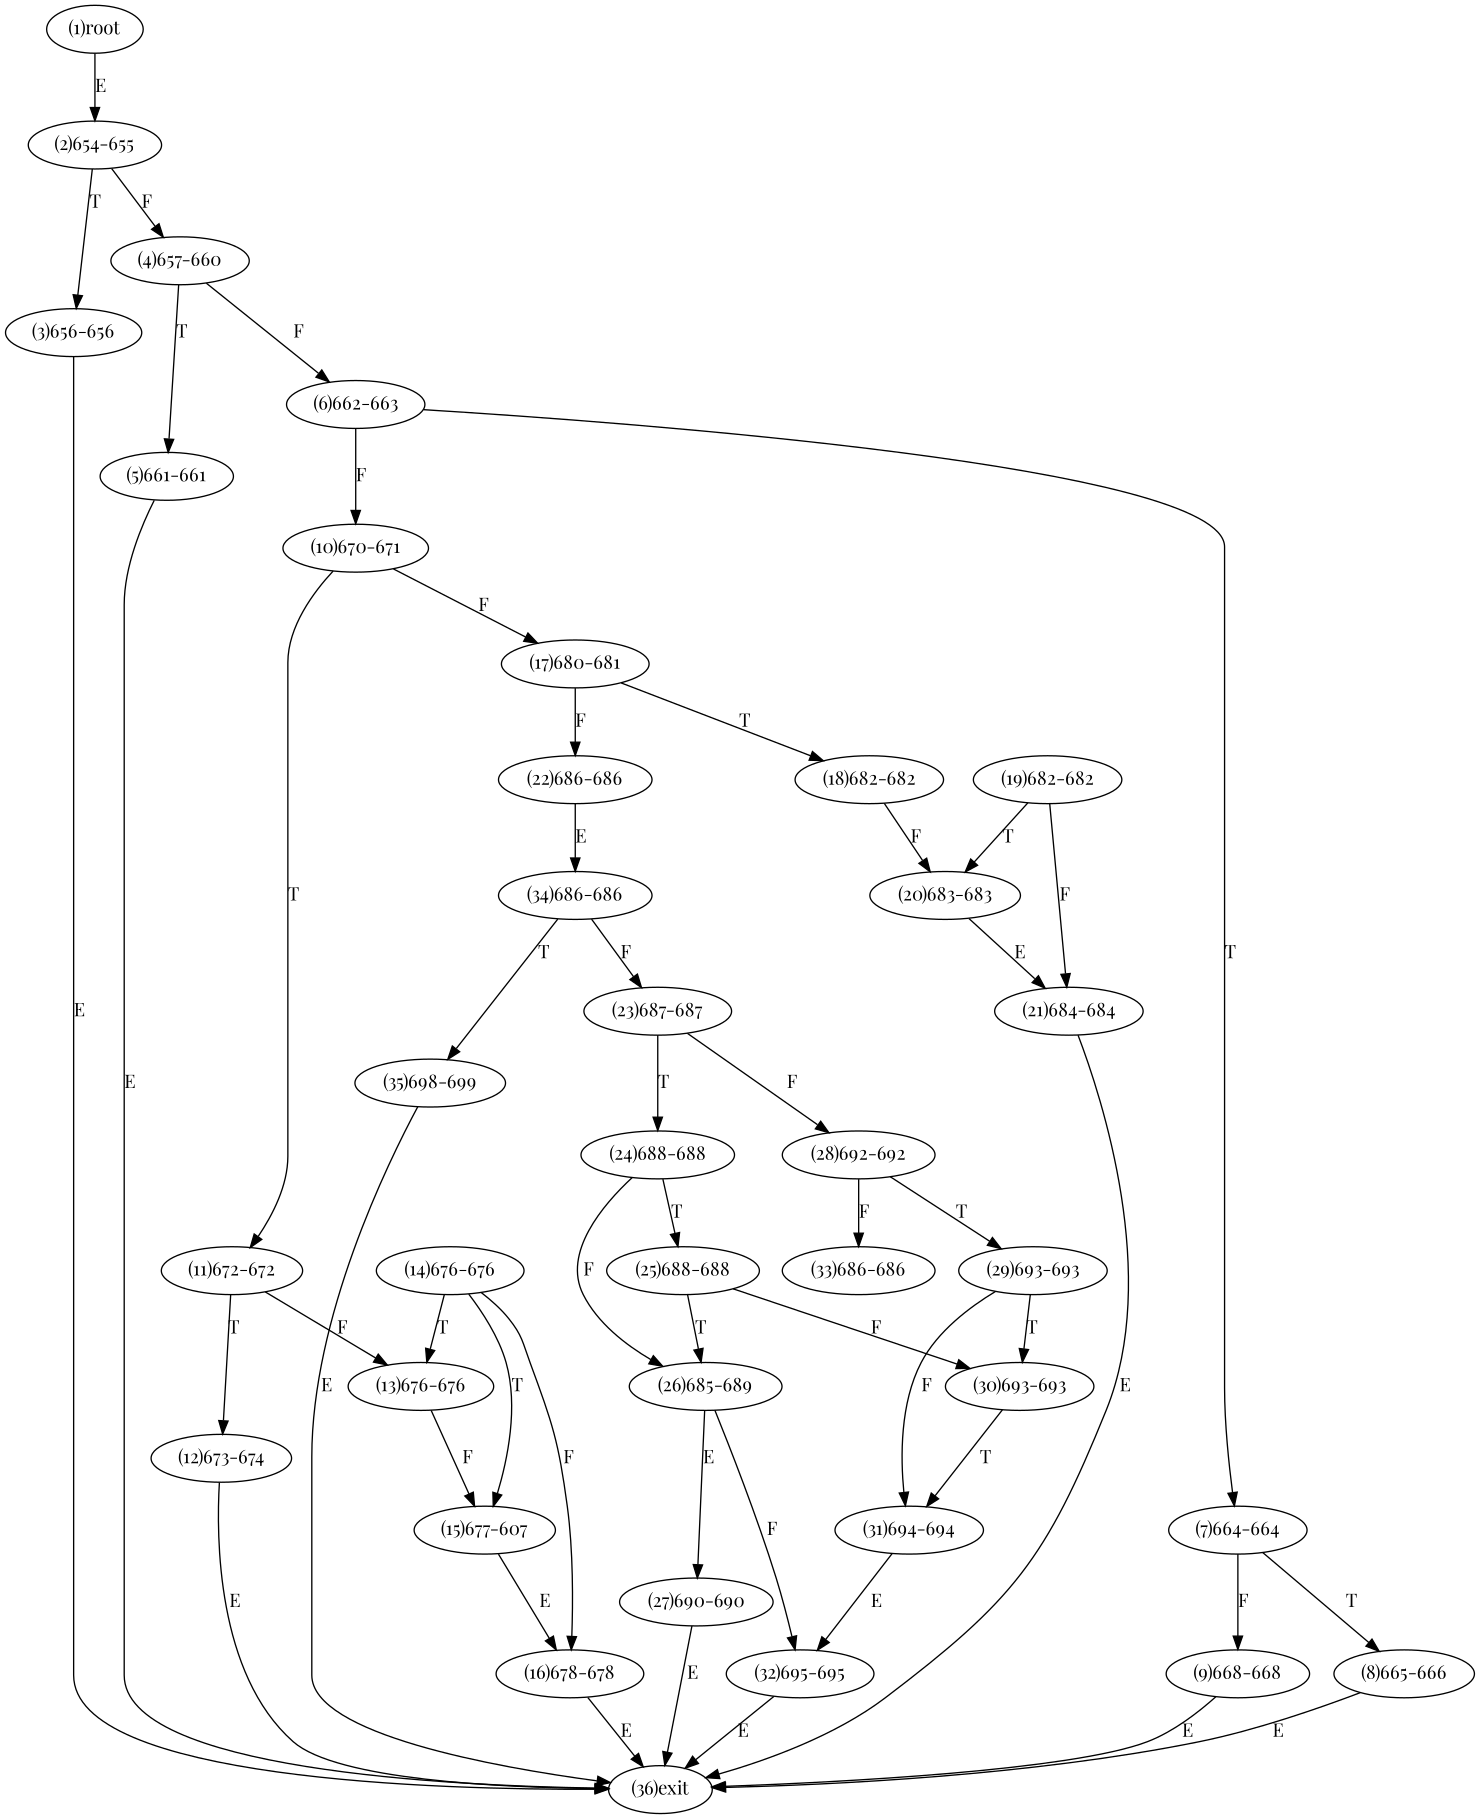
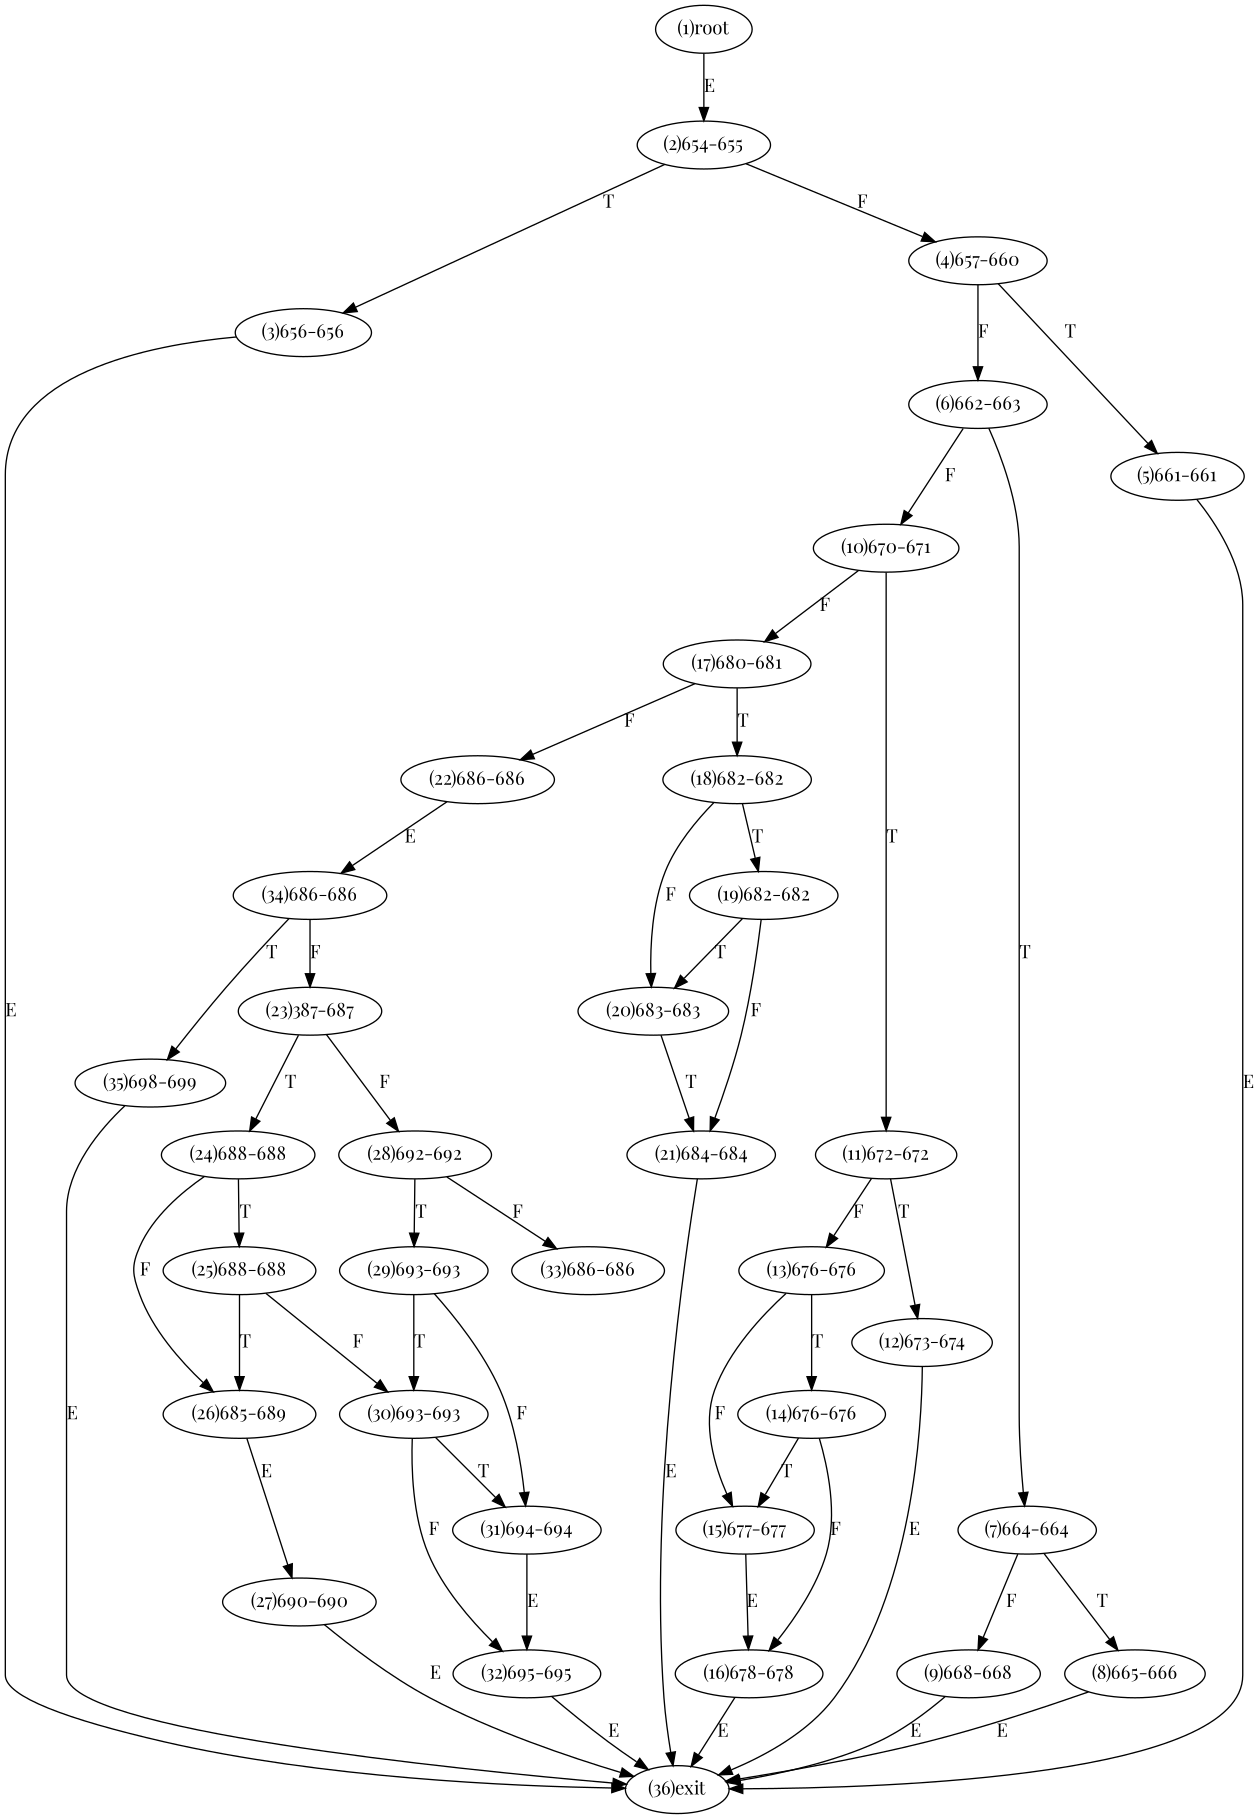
edge "(18)682-682" -> "(19)682-682": added, label "T"
edge "(20)683-683" -> "(21)684-684": label "E" -> "T"
node "(23)687-687": label "(23)687-687" -> "(23)387-687"
edge "(14)676-676" -> "(13)676-676": reversed
edge "(26)685-689" -> "(32)695-695": now "(30)693-693" -> "(32)695-695"
node "(15)677-607": label "(15)677-607" -> "(15)677-677"
